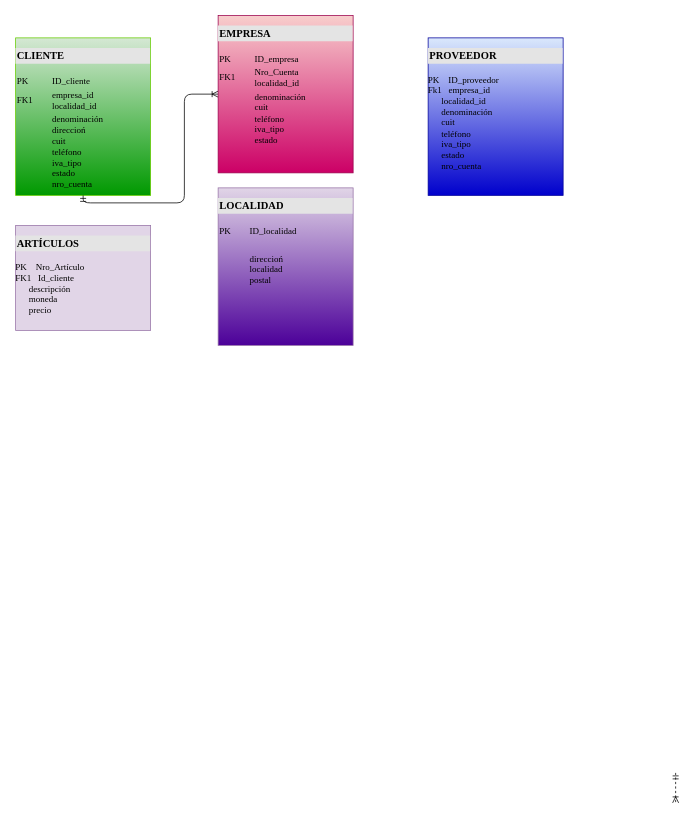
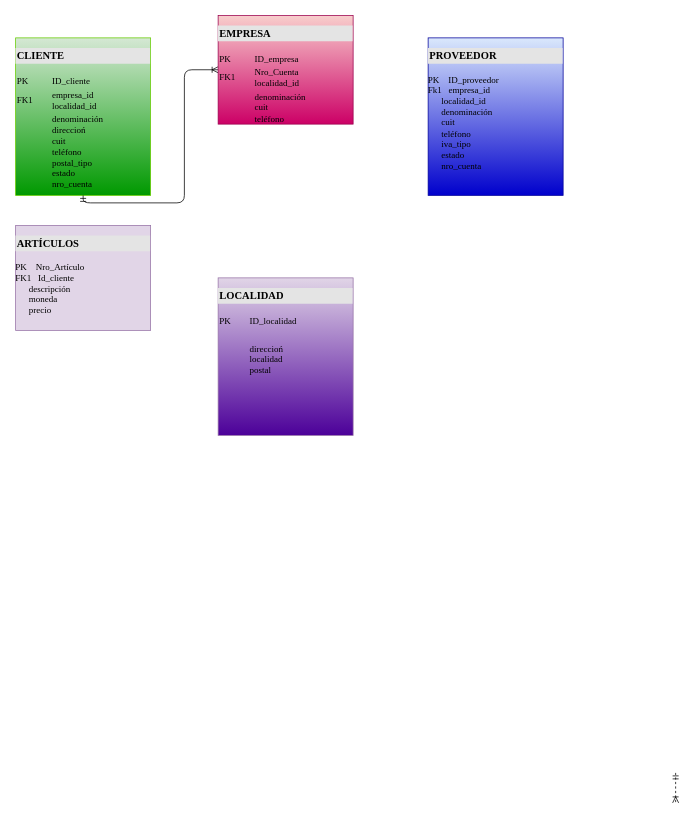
node "EMPRESAPK ID_empresa FK1 Nro_Cuenta localidad_id denominación cuit teléfono iva_tipo estado": size 135x158 -> 135x109
node "CLIENTEPK ID_cliente FK1 empresa_id localidad_id denominación direccioń cuit teléfono iva_tipo estado nro_cuenta": label "CLIENTEPK ID_cliente FK1 empresa_id localidad_id denominación direccioń cuit teléfono iva_tipo estado nro_cuenta" -> "CLIENTEPK ID_cliente FK1 empresa_id localidad_id denominación direccioń cuit teléfono postal_tipo estado nro_cuenta"
node "LOCALIDADPK ID_localidad direccioń localidad postal": moved (285, 267) -> (285, 357)
